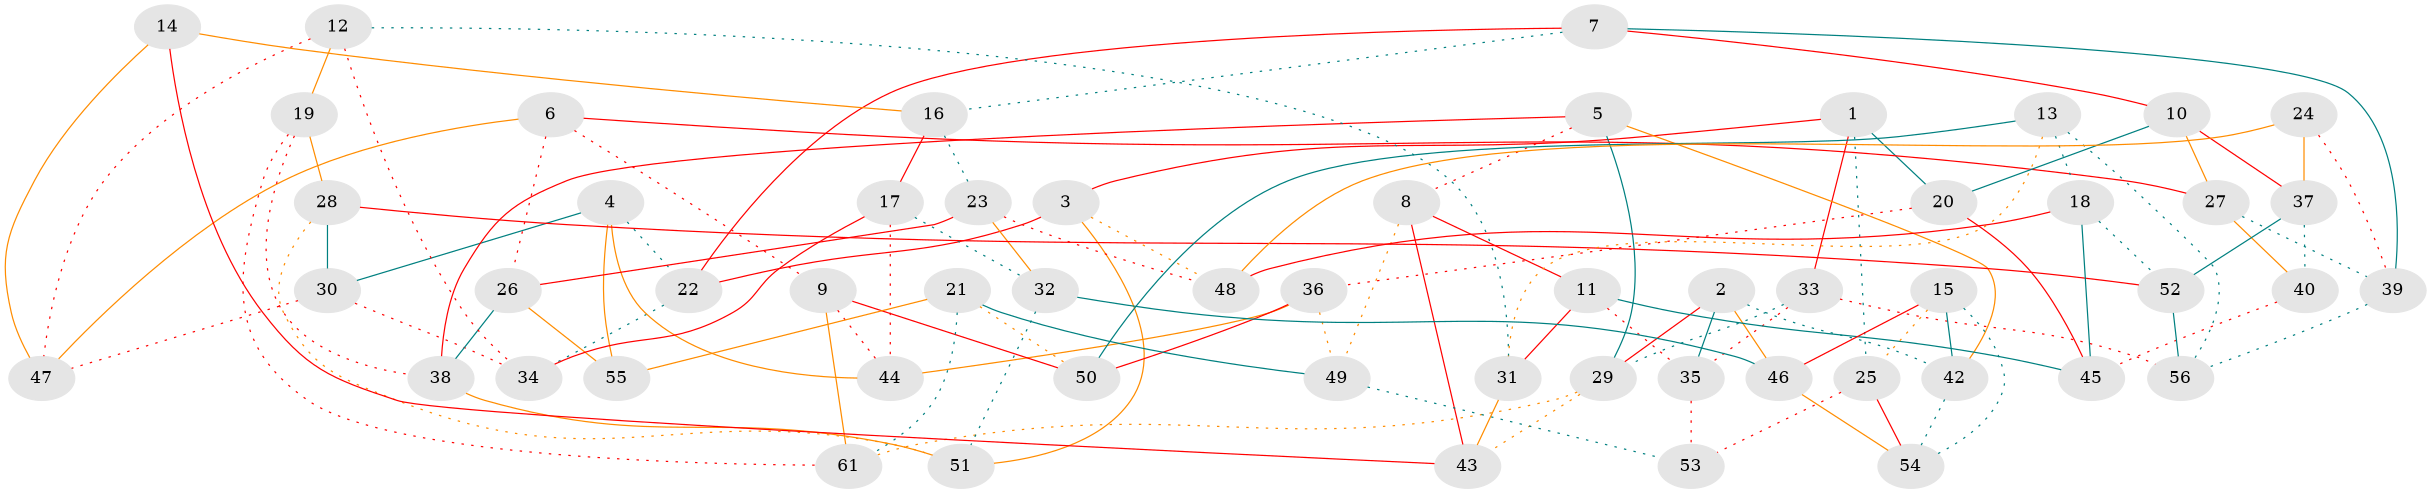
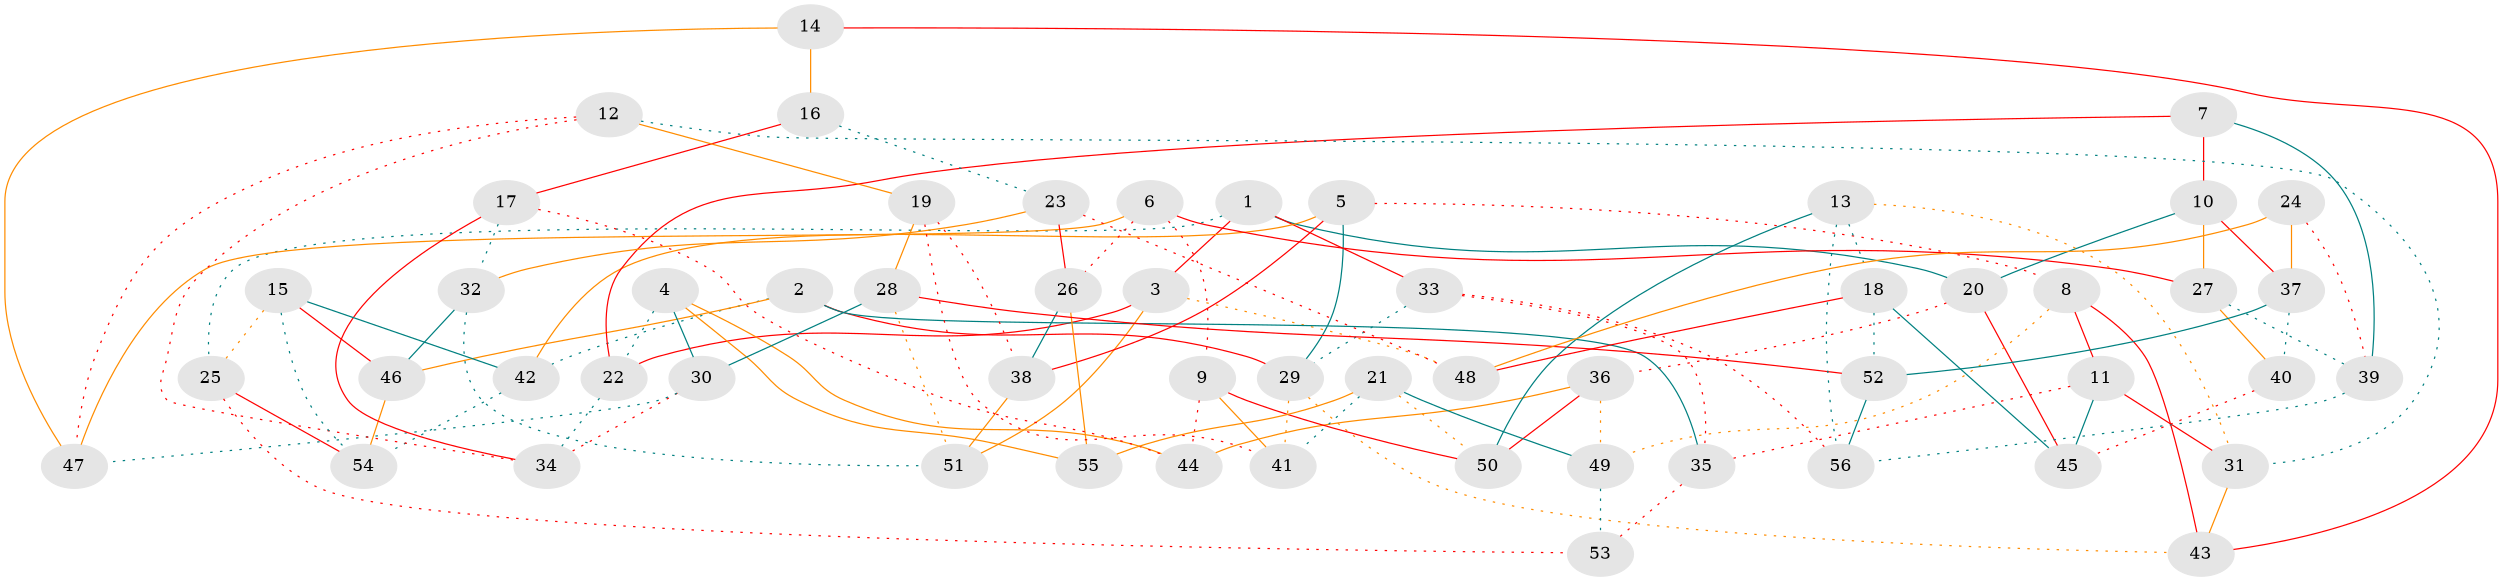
edge "7" -- "16": removed
edge "30" -- "47": color red -> teal
node "61": label "61" -> "41"
